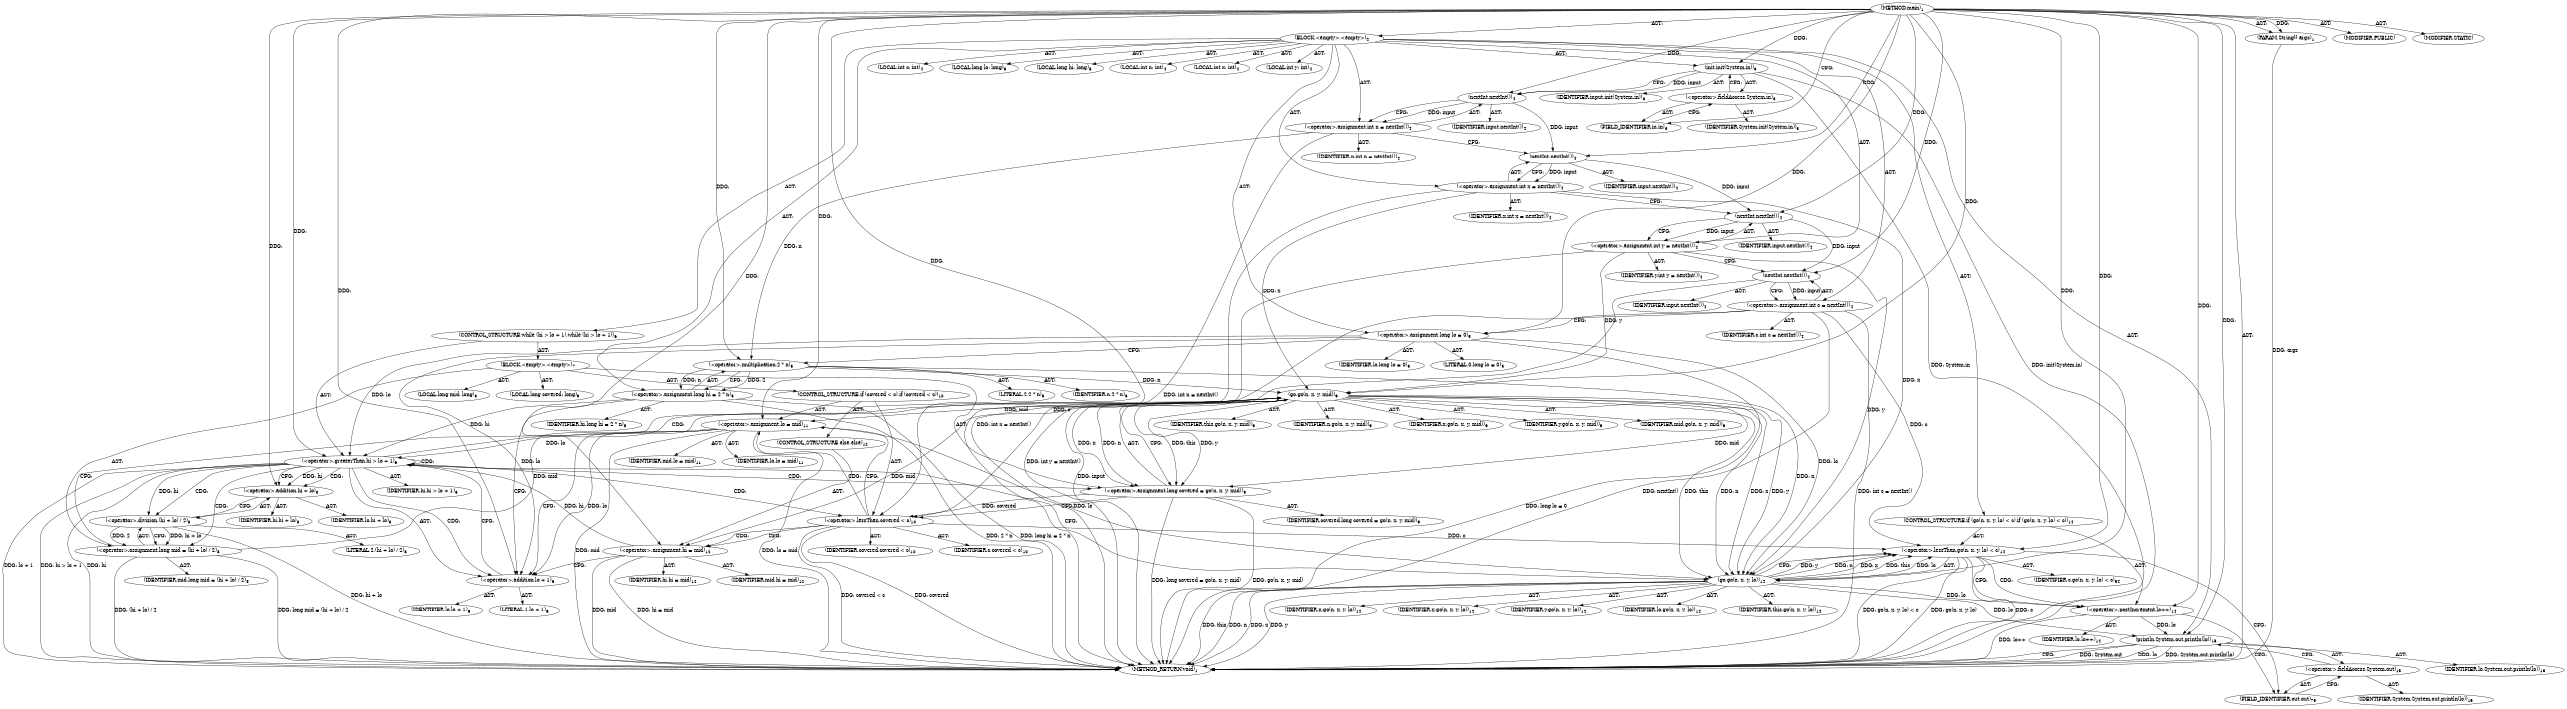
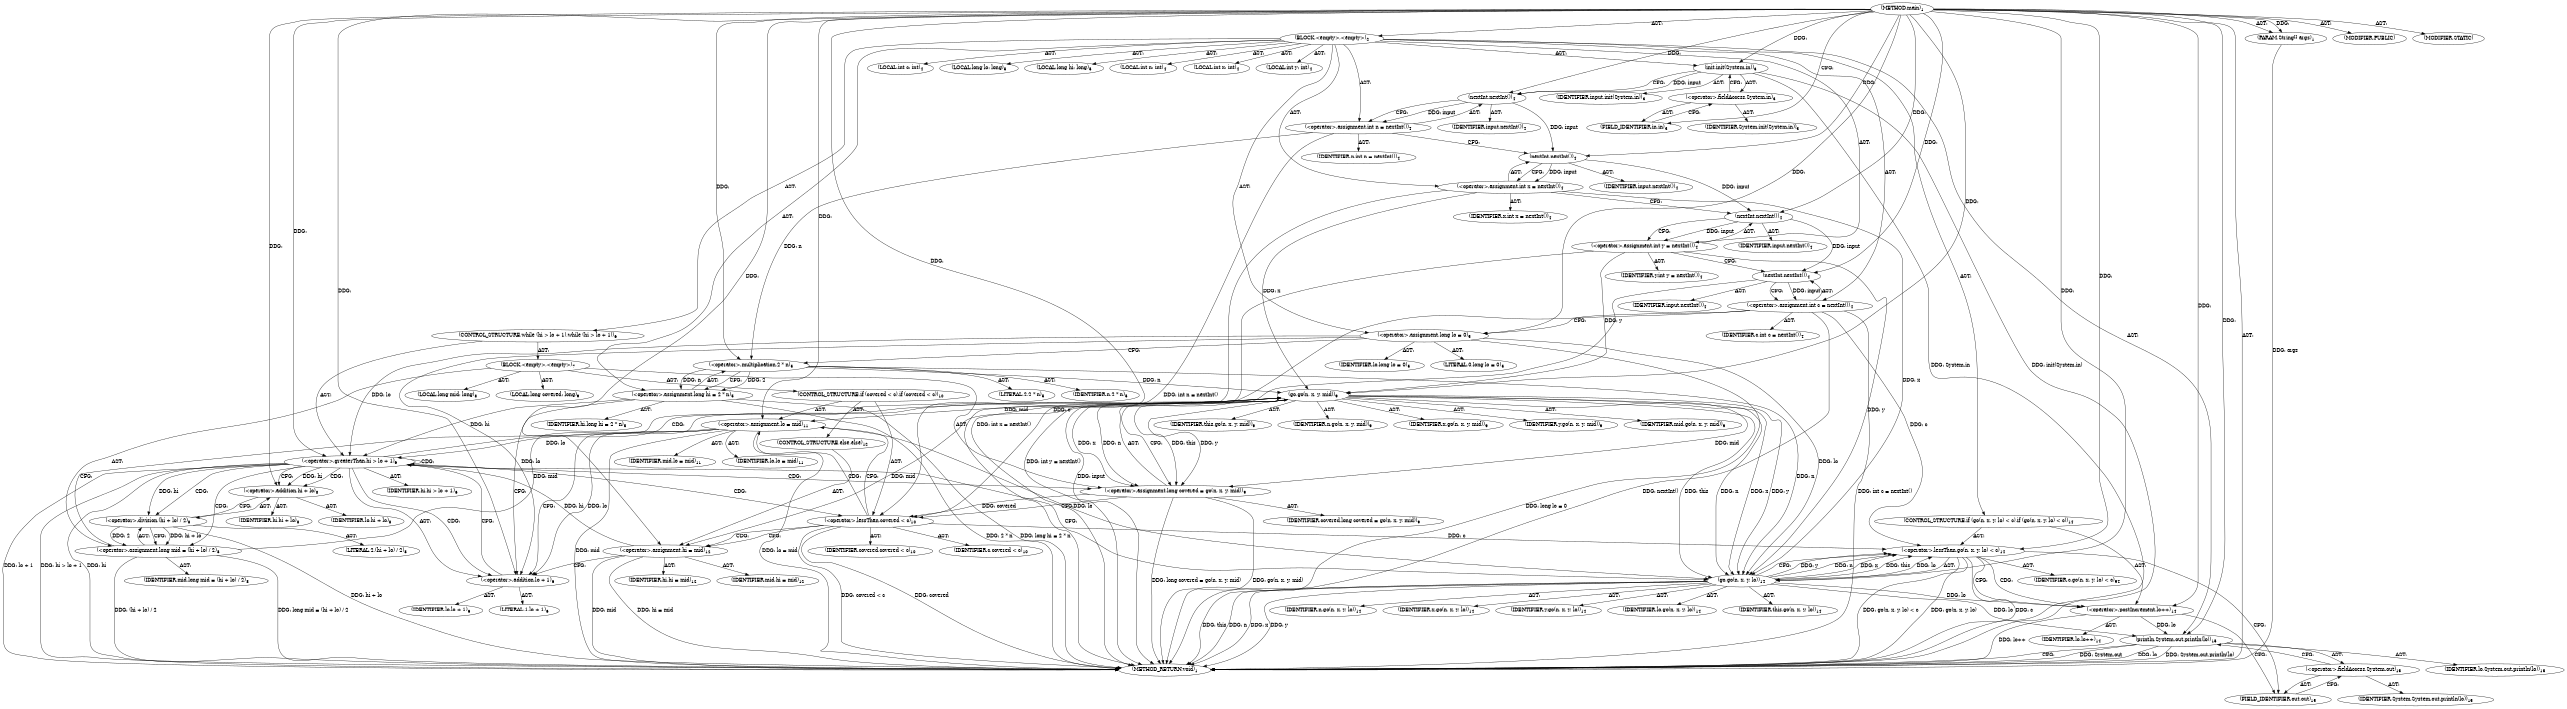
node "(FIELD_IDENTIFIER,out,out)": text "75" -> "15"
